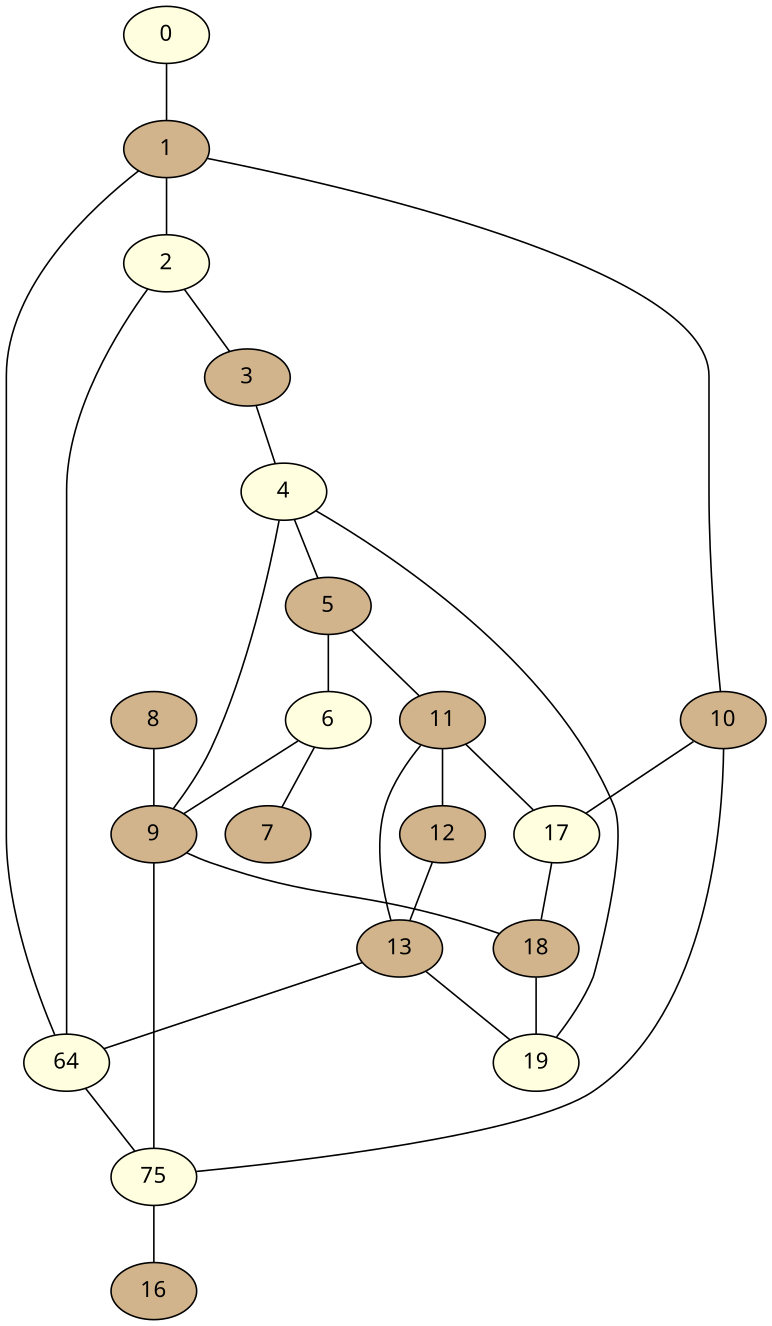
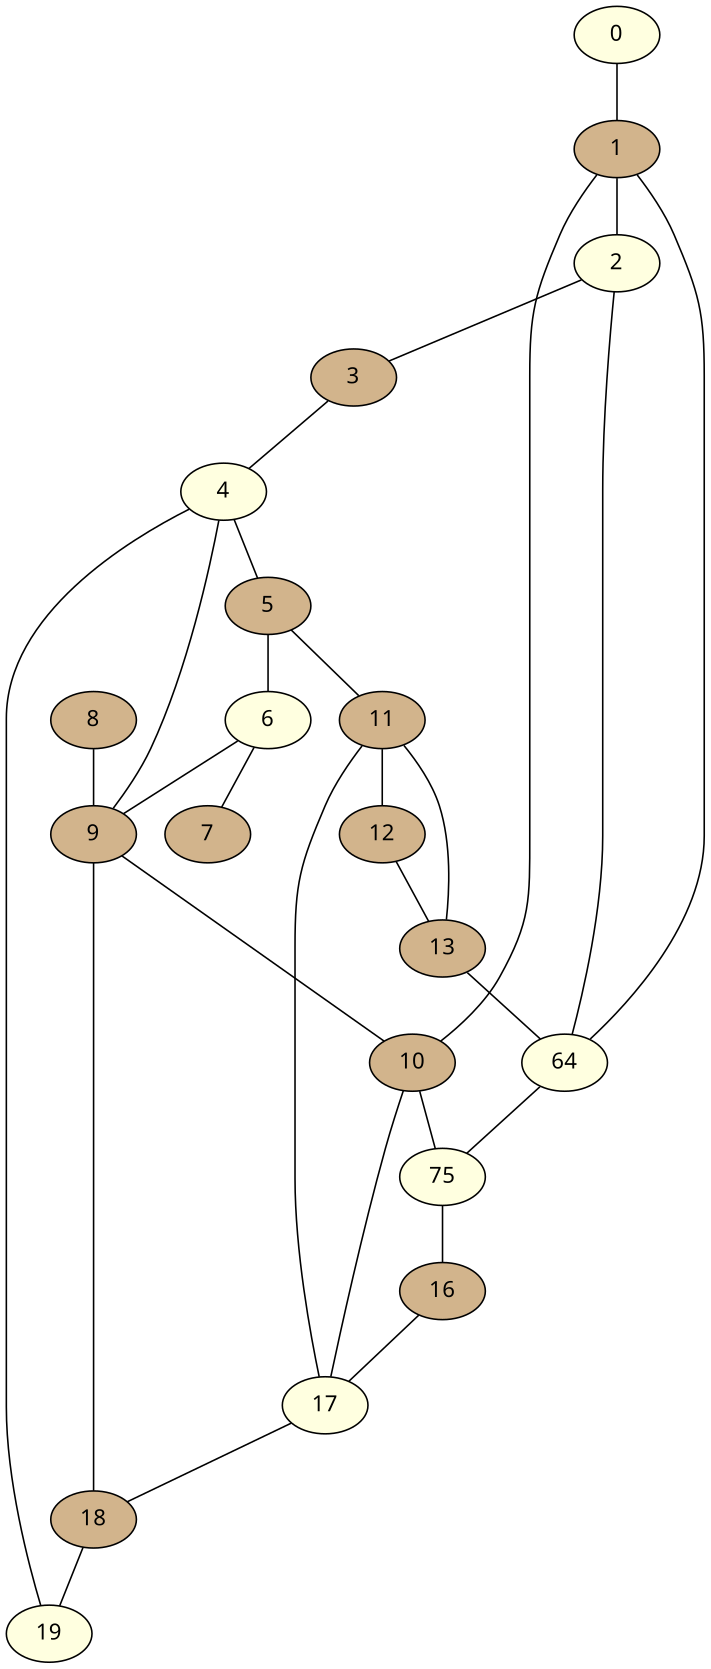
edge "9" -- "75": now "9" -- "10"
edge "13" -- "19": removed
edge "16" -- "17": added
